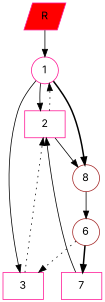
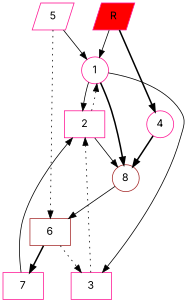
node "5": added
node "4": added
node "6": shape circle -> box
